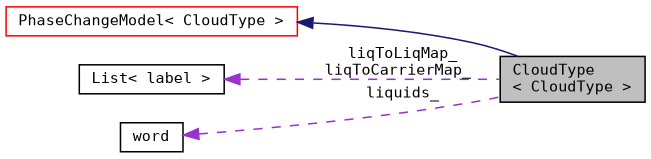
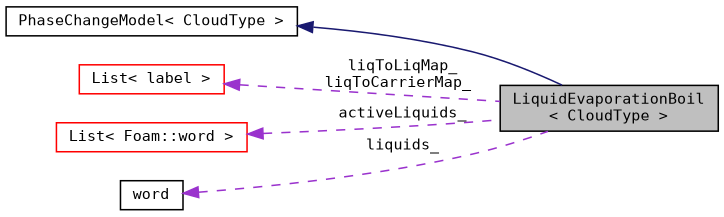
node "PhaseChangeModel< CloudType >": color red -> black
node "List< label >": color black -> red
node "CloudType < CloudType >": label "CloudType < CloudType >" -> "LiquidEvaporationBoil < CloudType >"
node "List< Foam::word >": added
